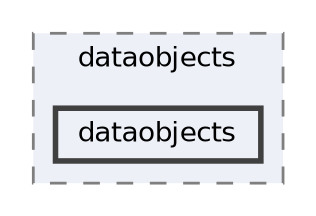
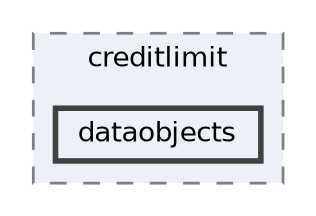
cluster "dataobjects": label "dataobjects" -> "creditlimit"
